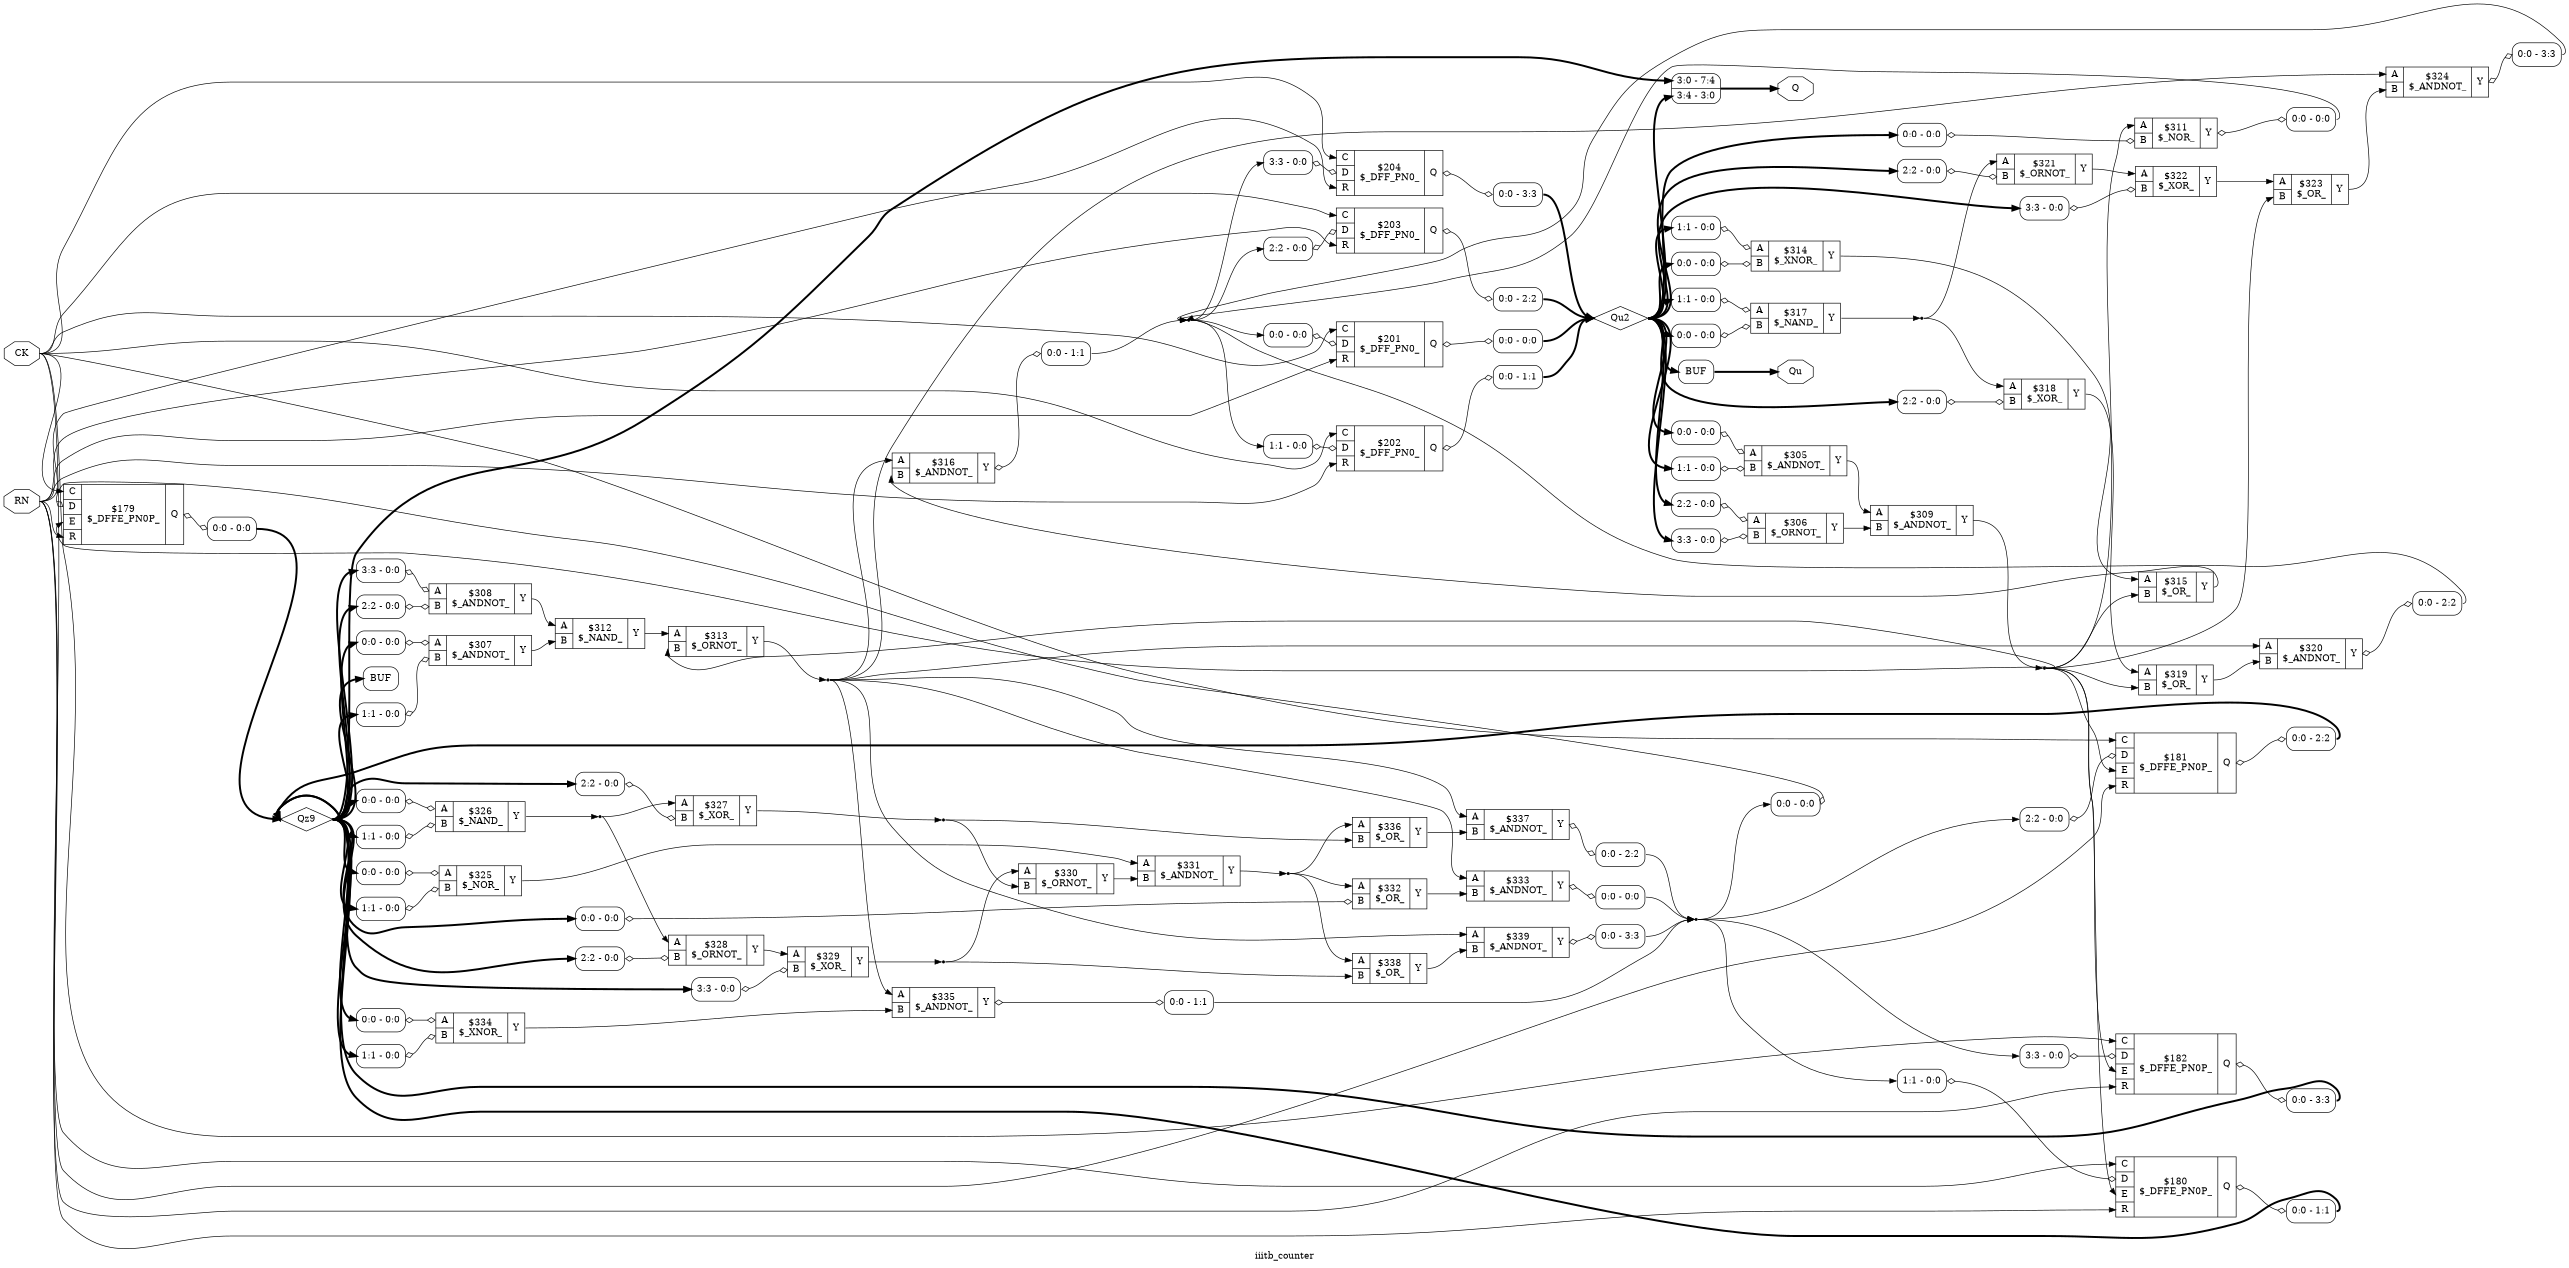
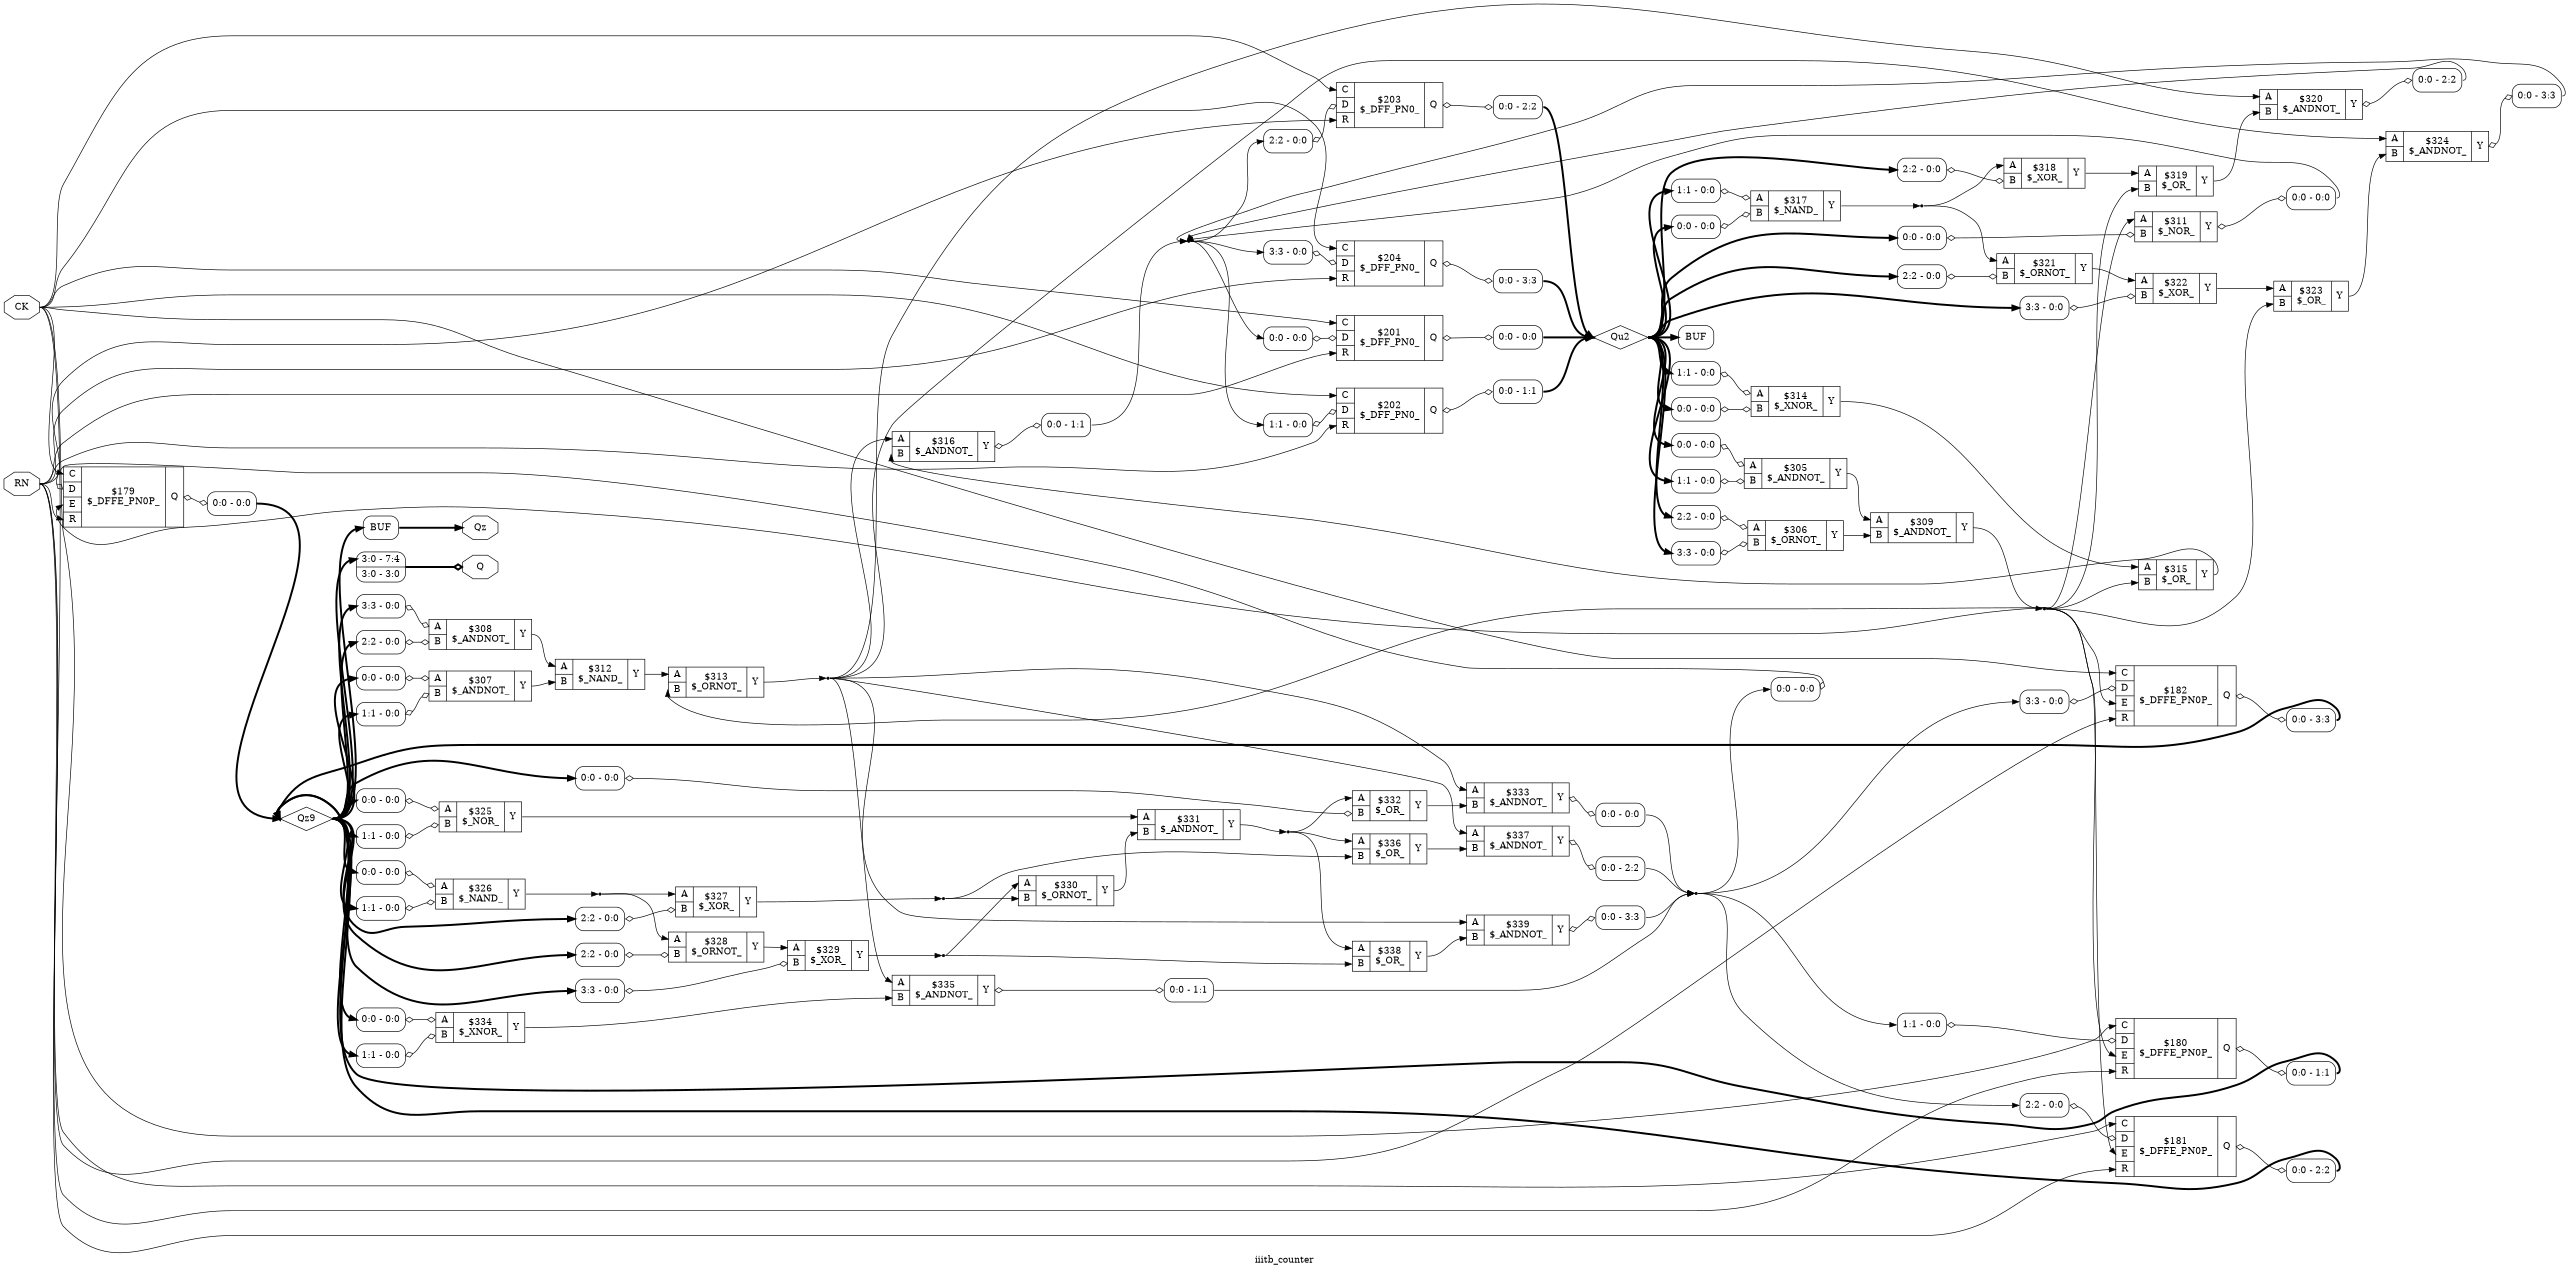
edge "3:0 - 7:4" -> "Q": arrowhead normal -> odiamond
node "3:0 - 7:4": text "3:4 - 3:0" -> "3:0 - 3:0"
edge "Qu2" -> "3:0 - 7:4": removed
node "Qu": removed
node "Qz": added
